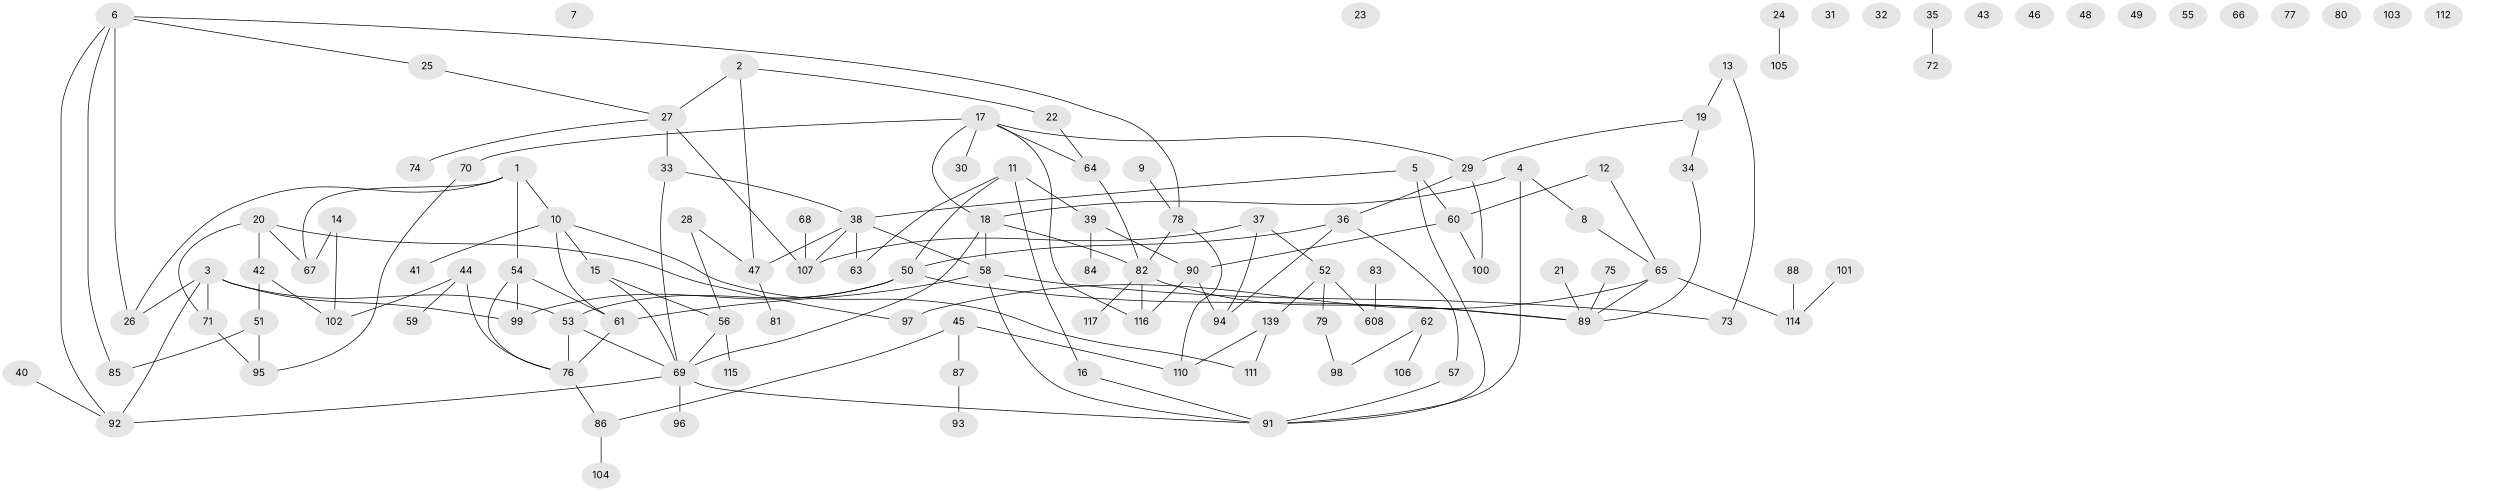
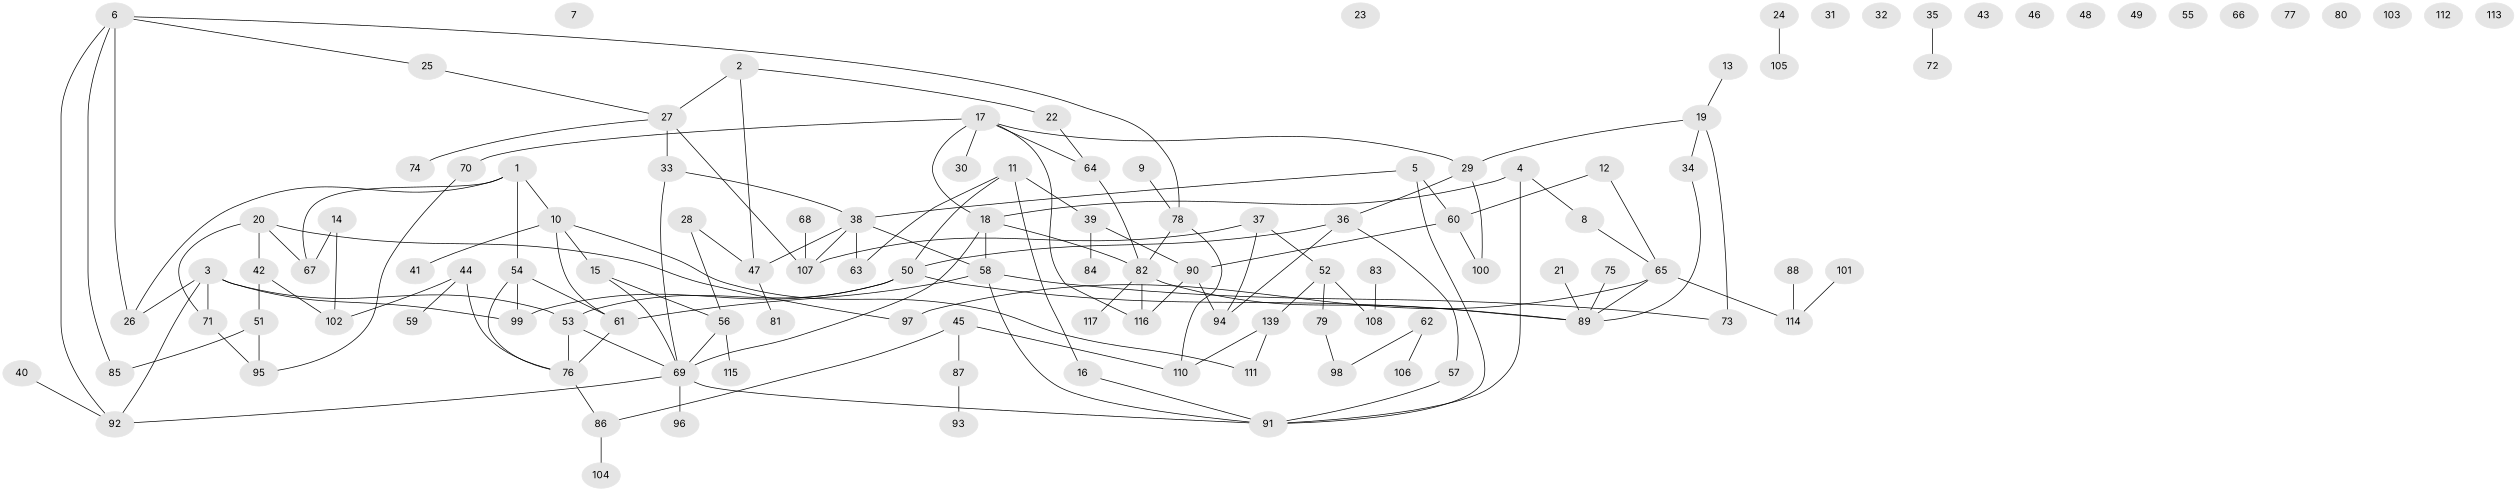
node "113": added
edge "13" -- "73": now "19" -- "73"
node "608": label "608" -> "108"
